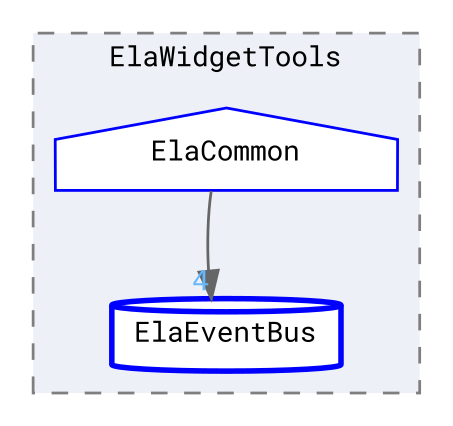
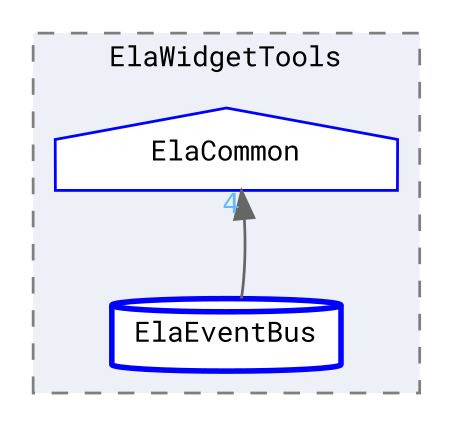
edge "ElaCommon" -> "ElaEventBus": reversed
